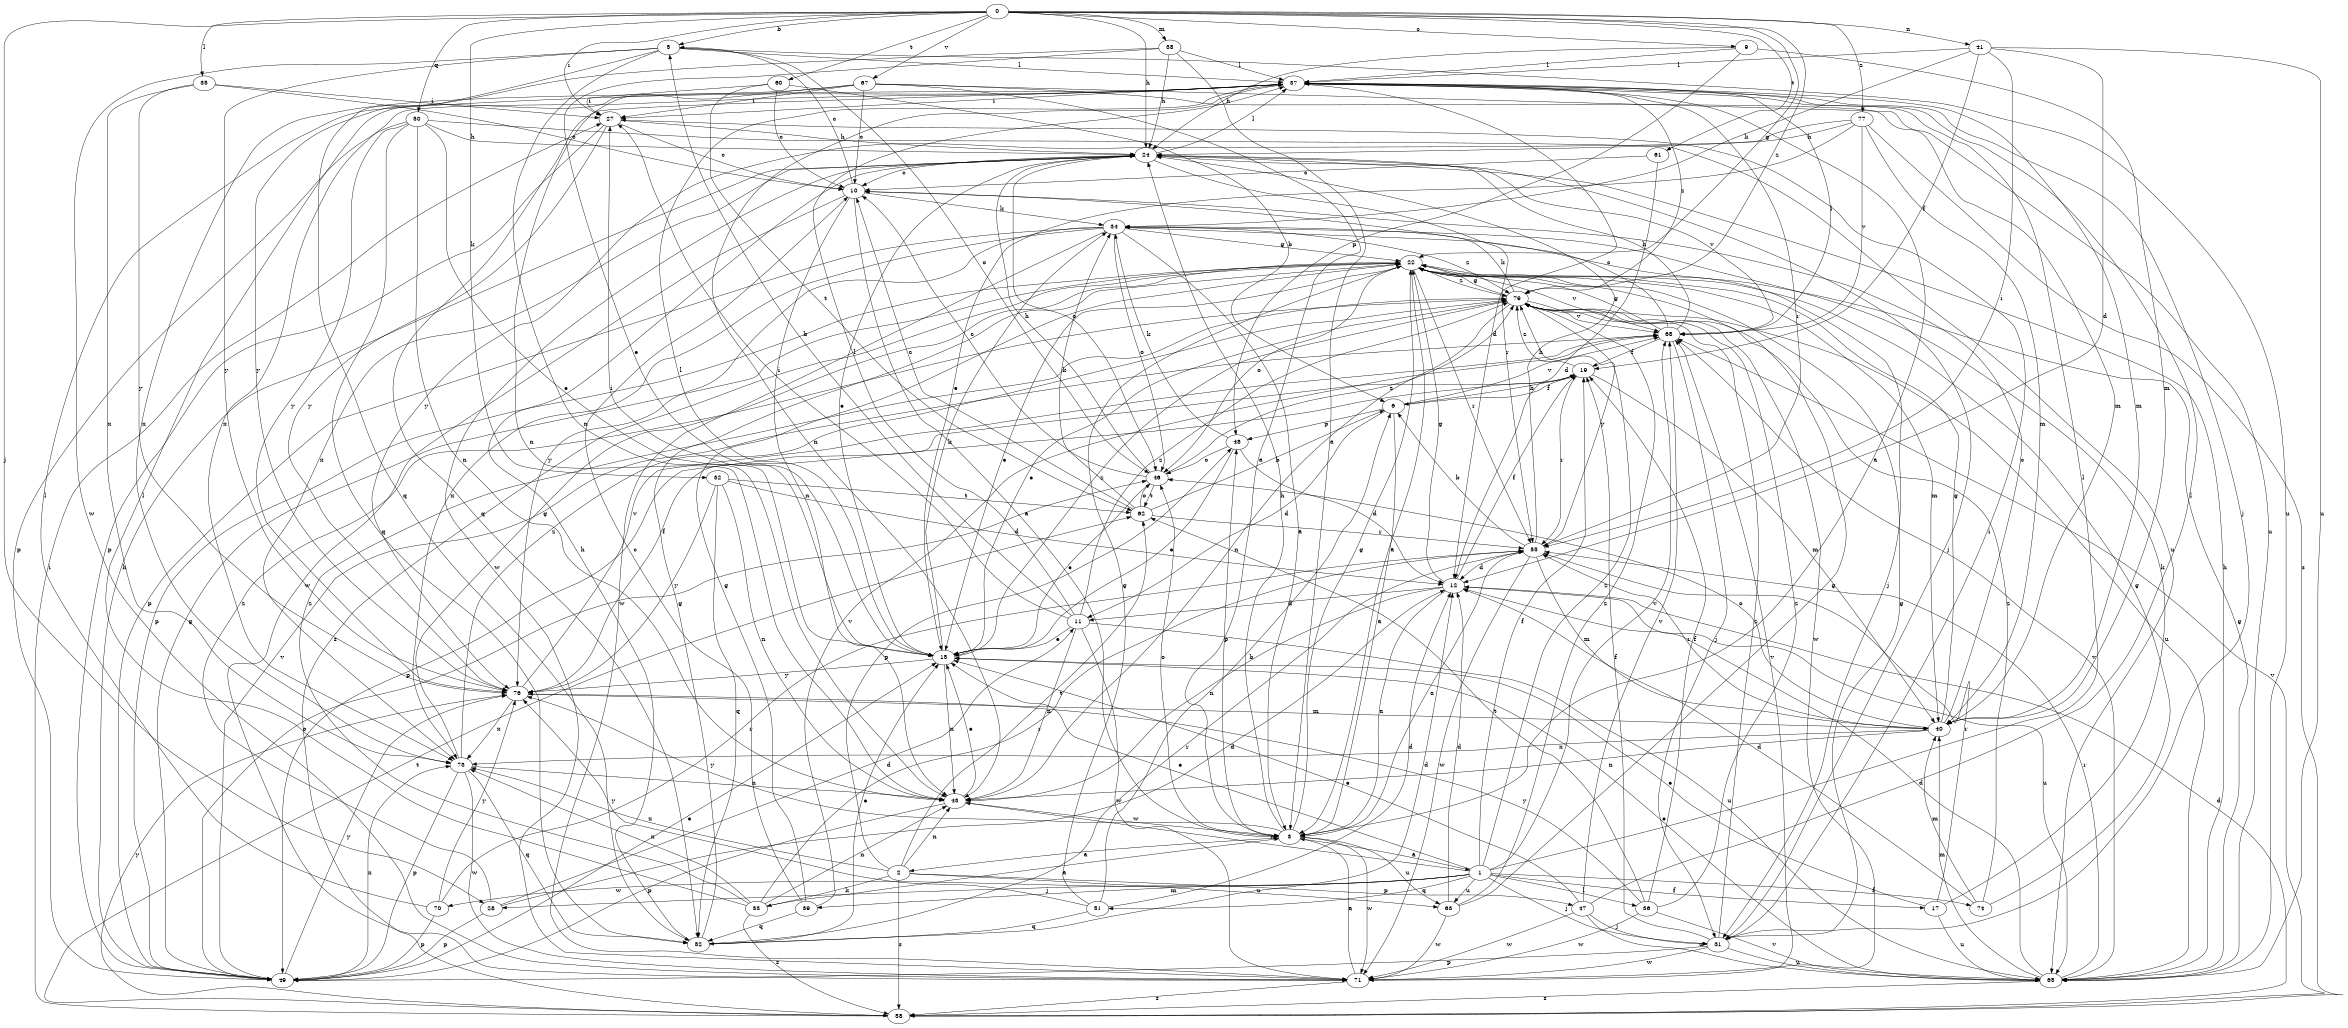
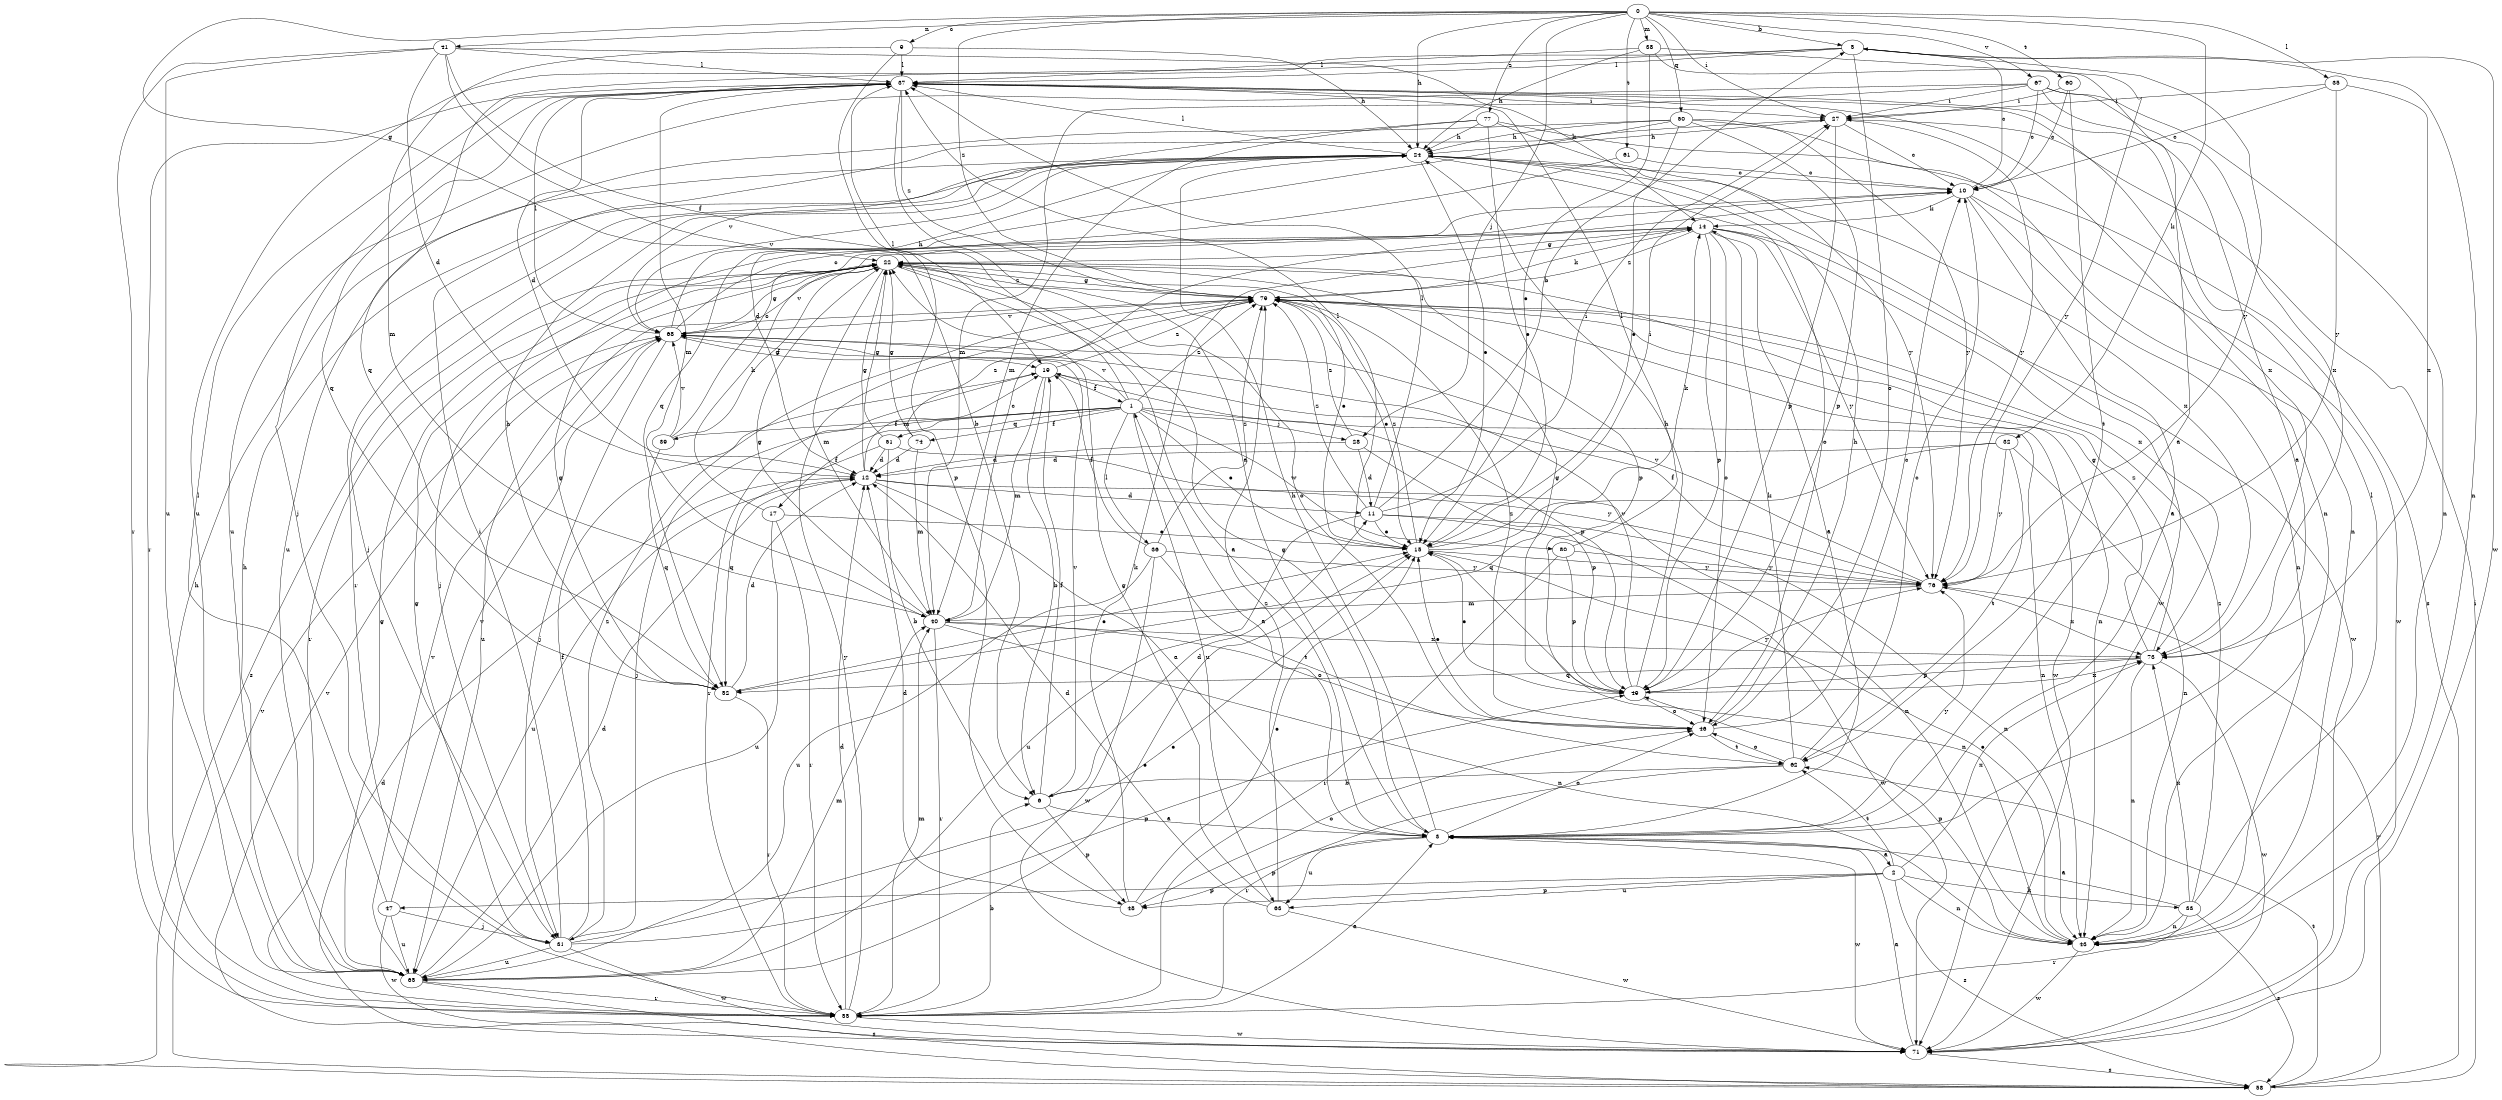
edge "60" -> "6": now "41" -> "6"
node "34": label "34" -> "14"
edge "41" -> "55": label "i" -> "r"
edge "1" -> "19": reversed
edge "47" -> "15": now "31" -> "15"
edge "43" -> "3": now "43" -> "71"
node "70": label "70" -> "80"
edge "36" -> "65": label "v" -> "u"
